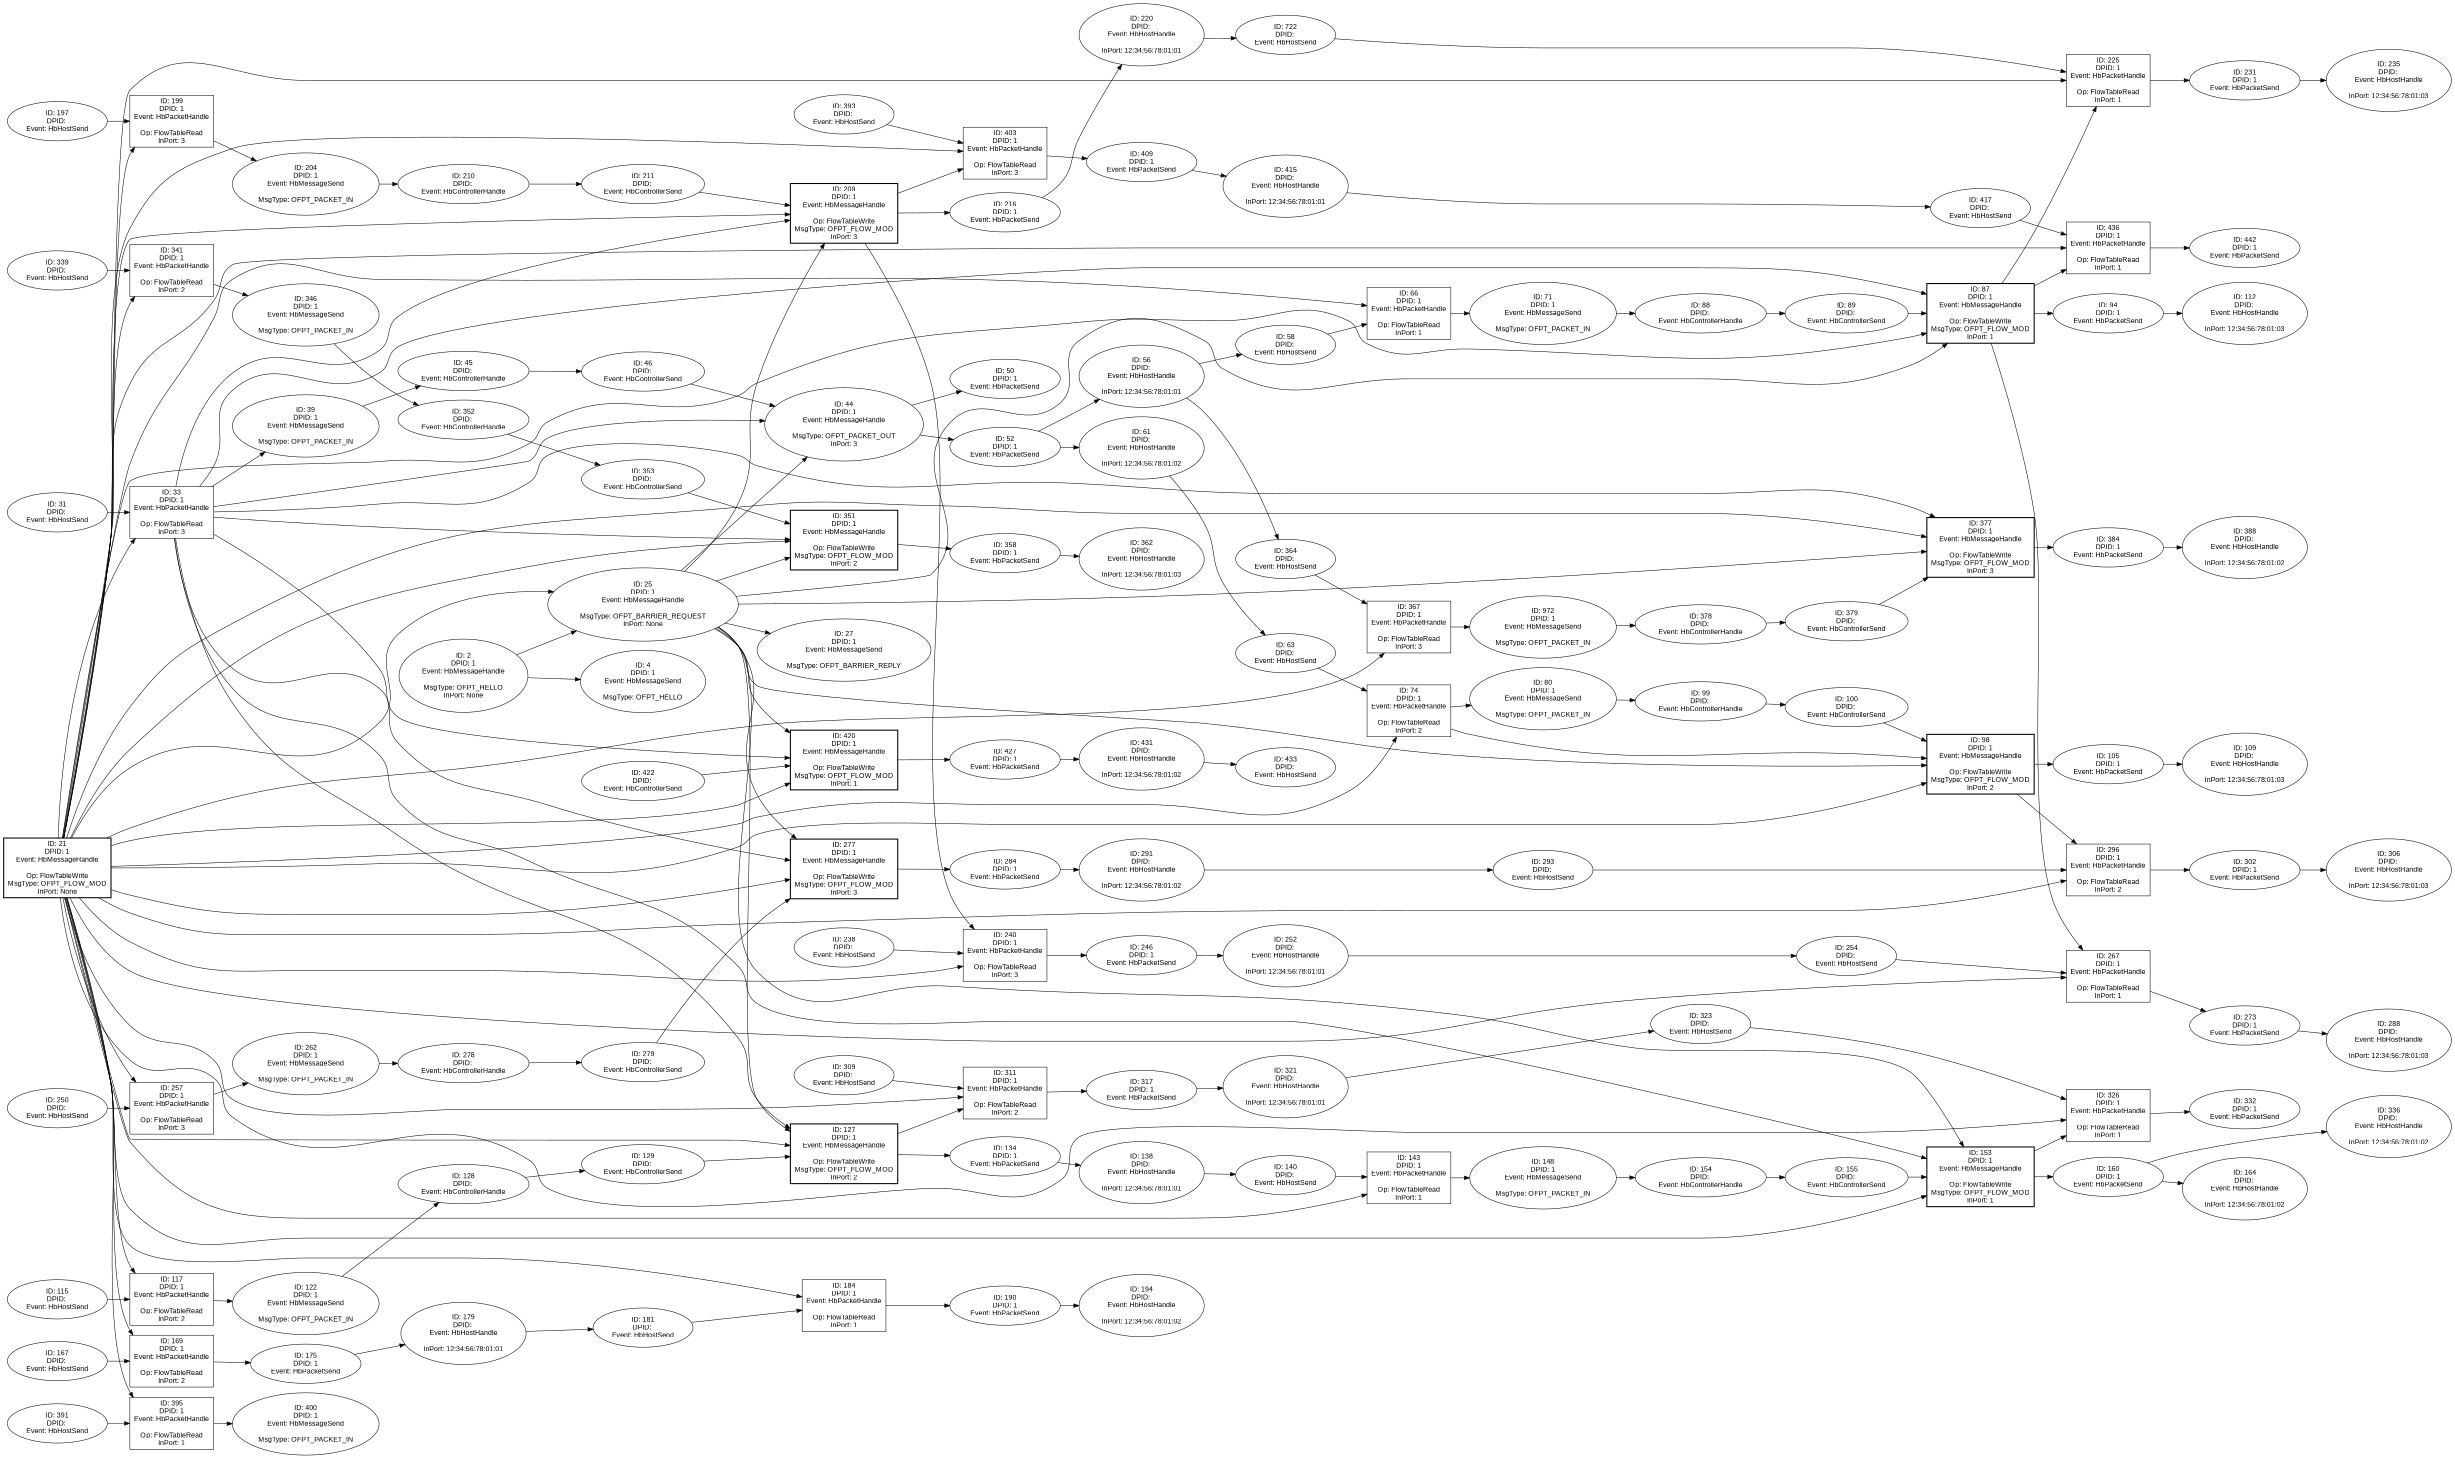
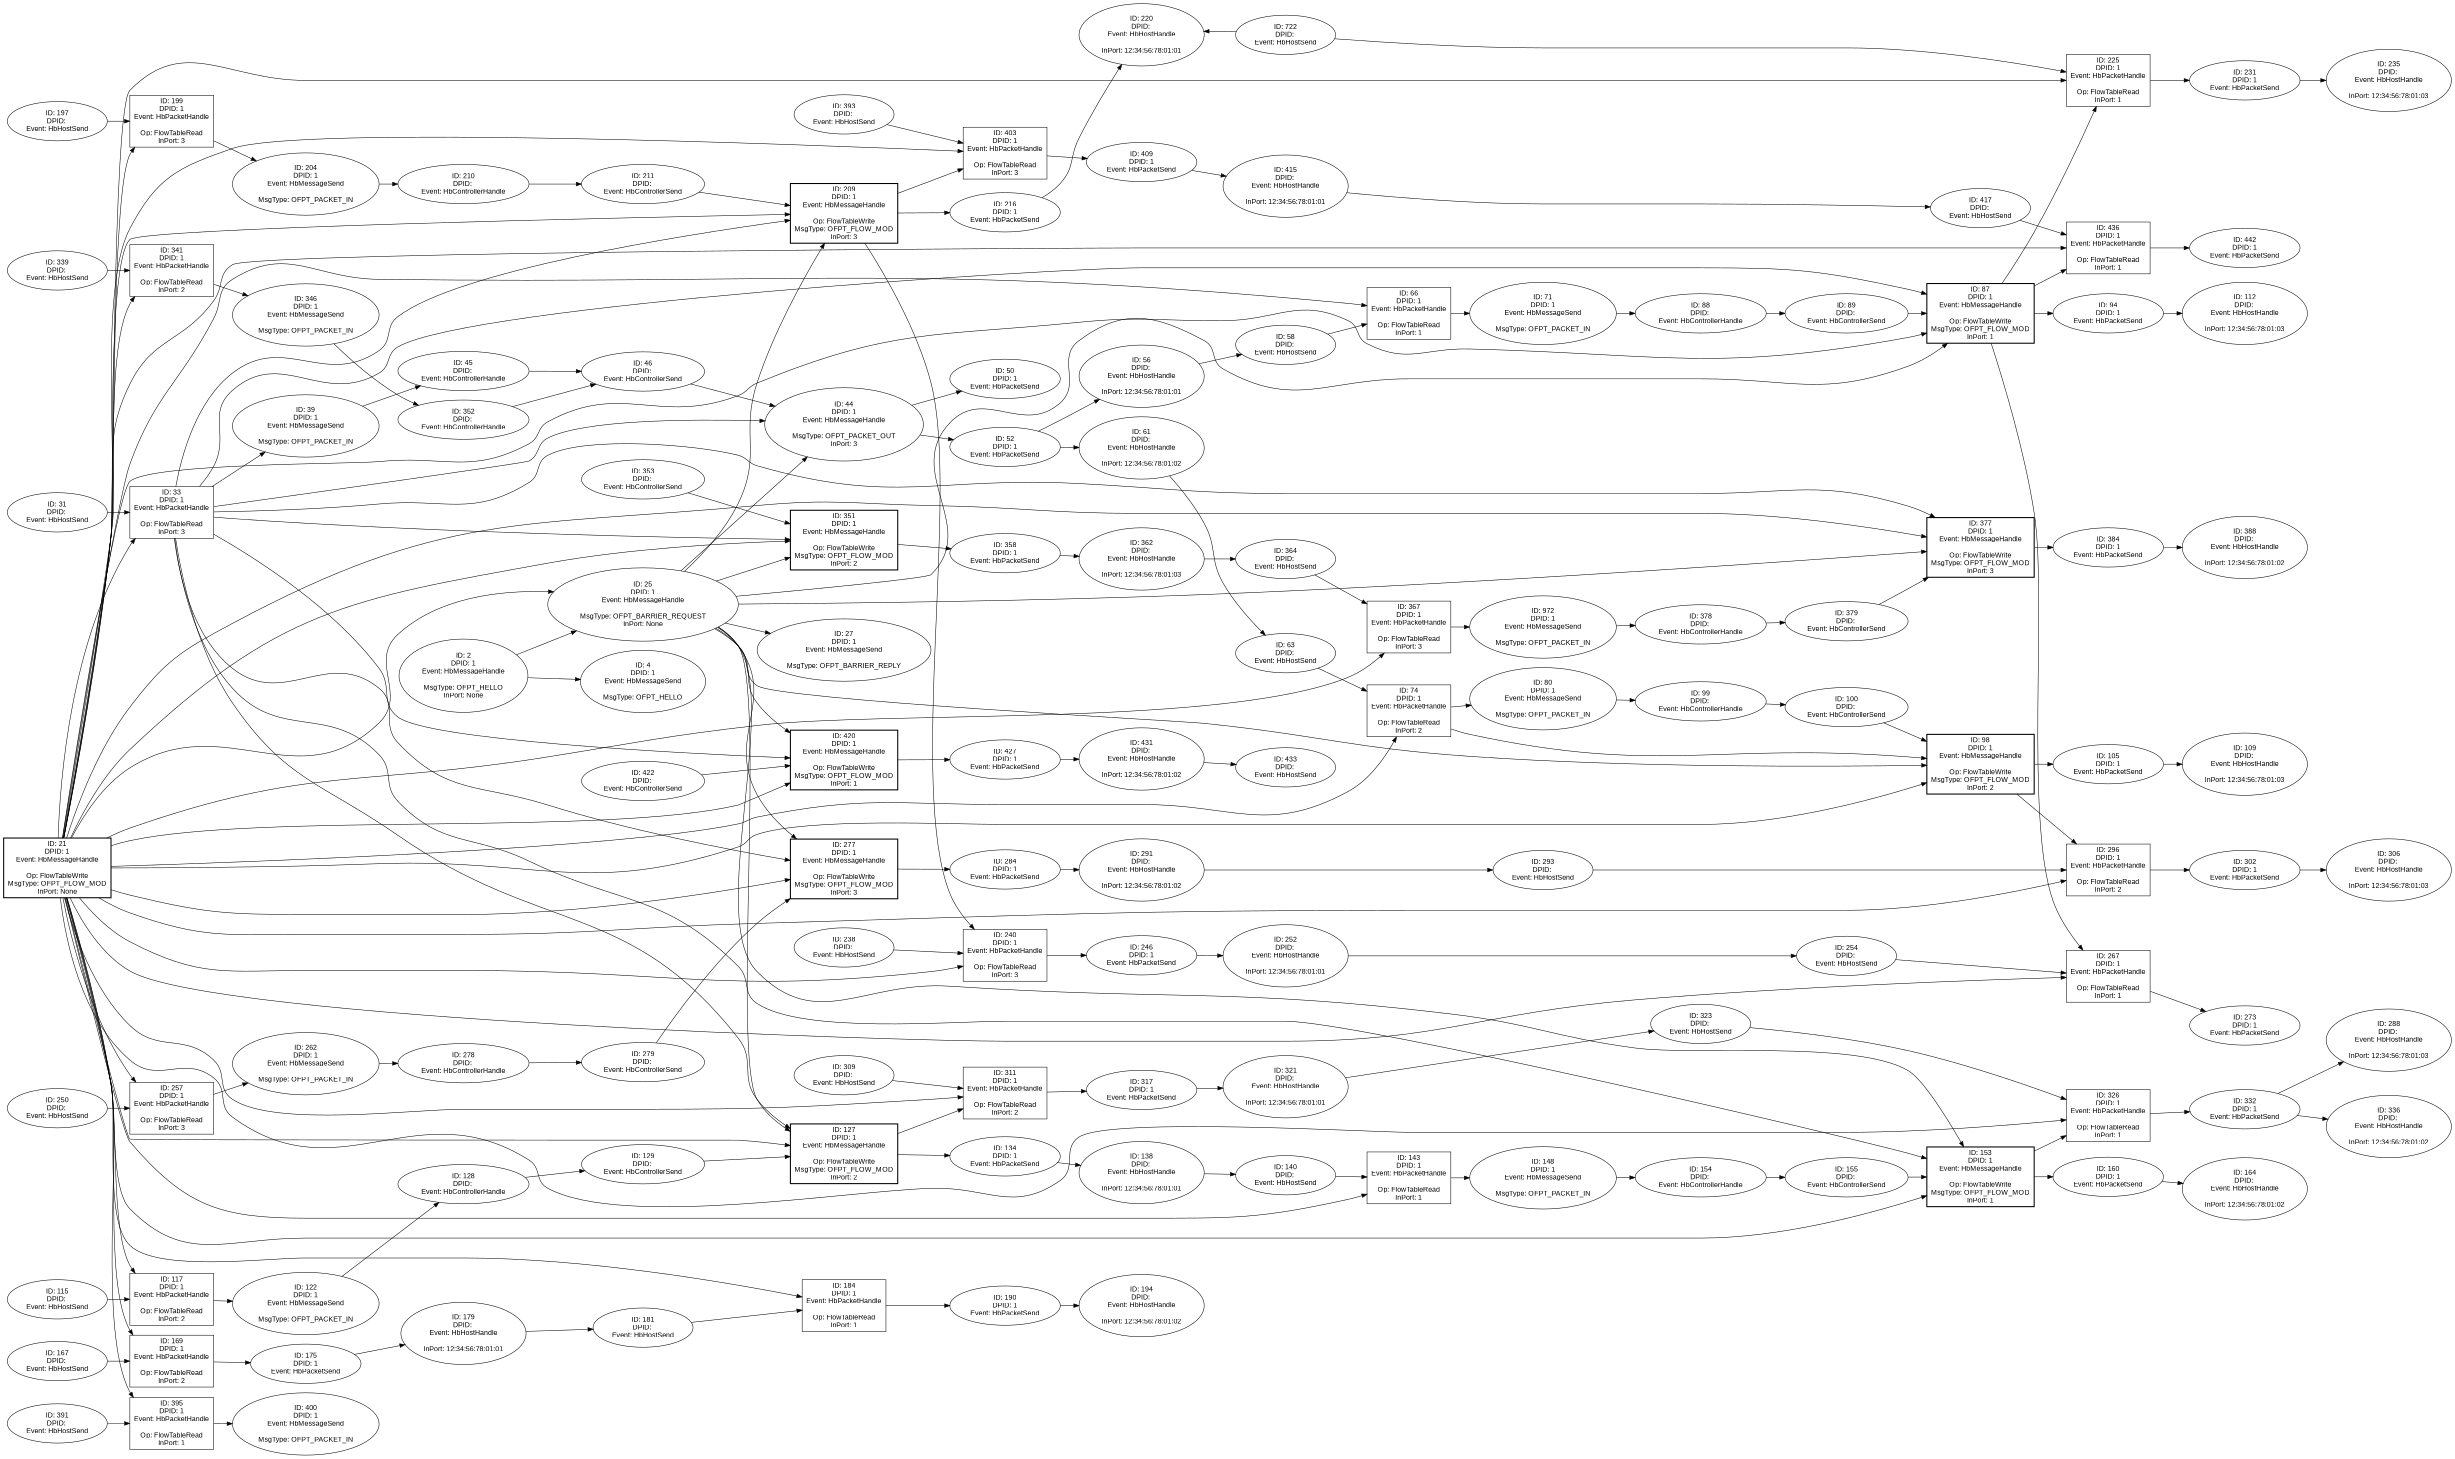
edge "ID: 220 DPID: Event: HbHostHandle InPort: 12:34:56:78:01:01" -> "ID: 722 DPID: Event: HbHostSend": reversed
edge "ID: 352 DPID: Event: HbControllerHandle" -> "ID: 353 DPID: Event: HbControllerSend": now "ID: 352 DPID: Event: HbControllerHandle" -> "ID: 46 DPID: Event: HbControllerSend"
edge "ID: 56 DPID: Event: HbHostHandle InPort: 12:34:56:78:01:01" -> "ID: 364 DPID: Event: HbHostSend": now "ID: 362 DPID: Event: HbHostHandle InPort: 12:34:56:78:01:03" -> "ID: 364 DPID: Event: HbHostSend"
edge "ID: 273 DPID: 1 Event: HbPacketSend" -> "ID: 288 DPID: Event: HbHostHandle InPort: 12:34:56:78:01:03": now "ID: 332 DPID: 1 Event: HbPacketSend" -> "ID: 288 DPID: Event: HbHostHandle InPort: 12:34:56:78:01:03"
edge "ID: 160 DPID: 1 Event: HbPacketSend" -> "ID: 336 DPID: Event: HbHostHandle InPort: 12:34:56:78:01:02": now "ID: 332 DPID: 1 Event: HbPacketSend" -> "ID: 336 DPID: Event: HbHostHandle InPort: 12:34:56:78:01:02"
